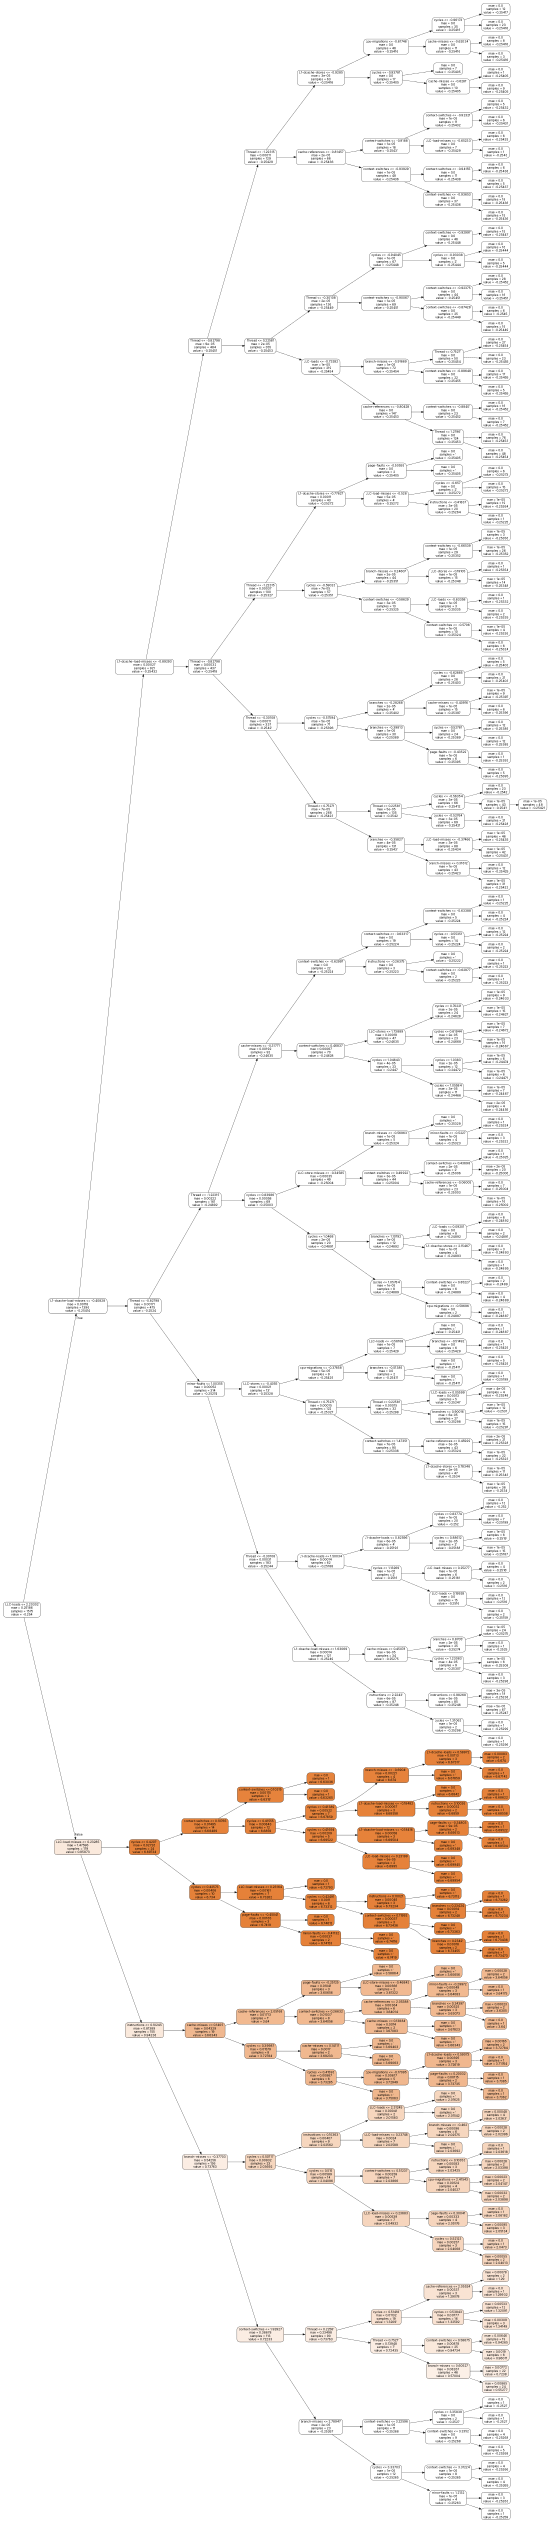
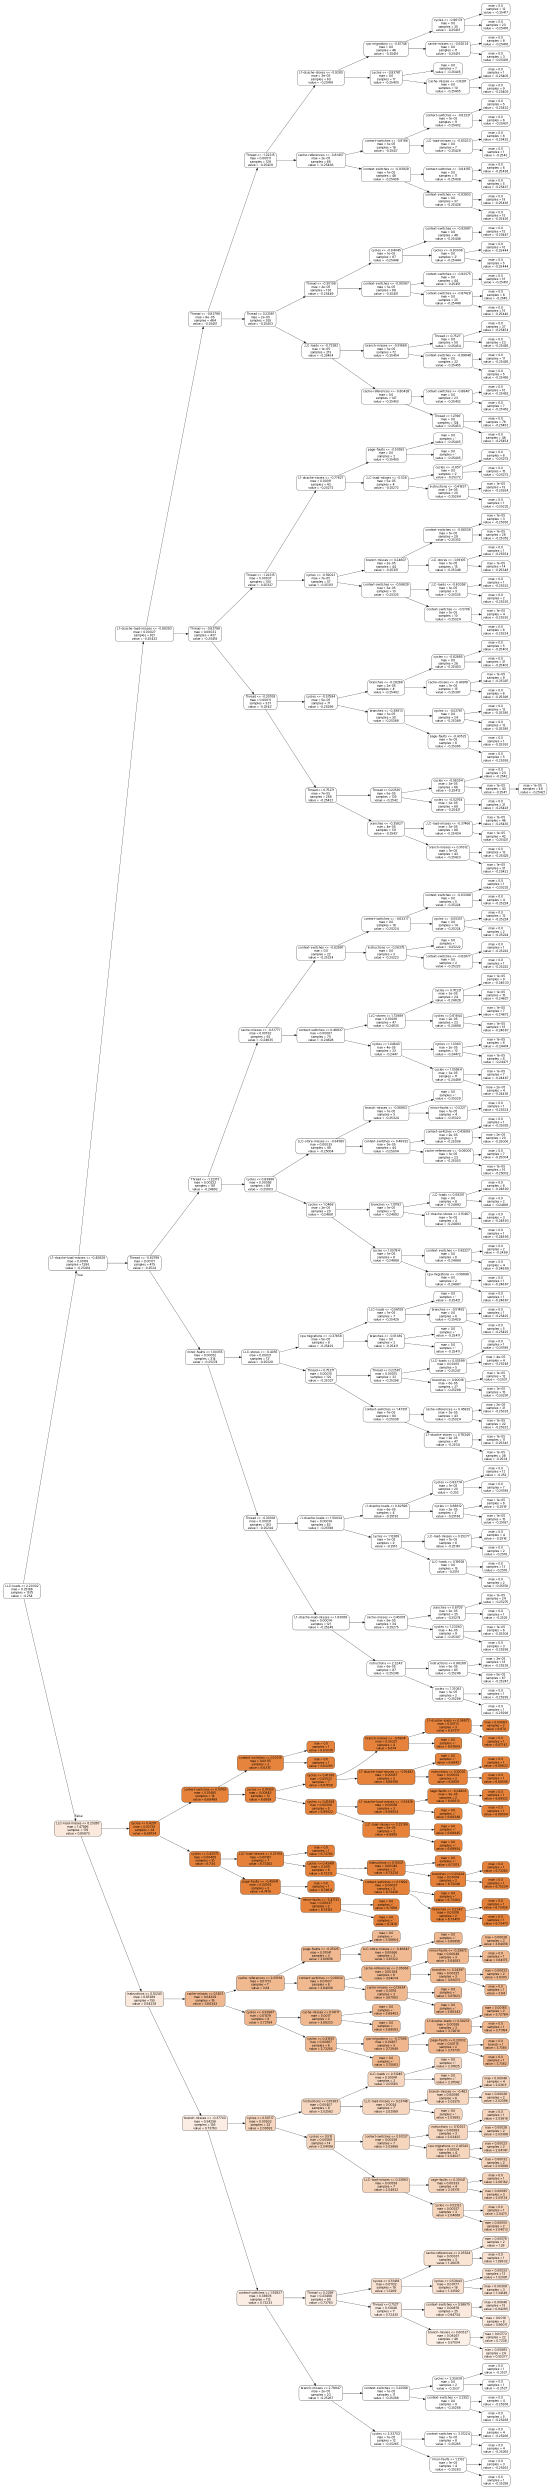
node "mae = 0.0 samples = 28 value = -0.25452": removed
node "mae = 0.0 samples = 3 value = -0.25323": removed
node "mae = 0.0 samples = 1 value = 3.7385": label "mae = 0.0 samples = 1 value = 3.7385" -> "mae = 0.0 branch = 1 value = 3.7385"
